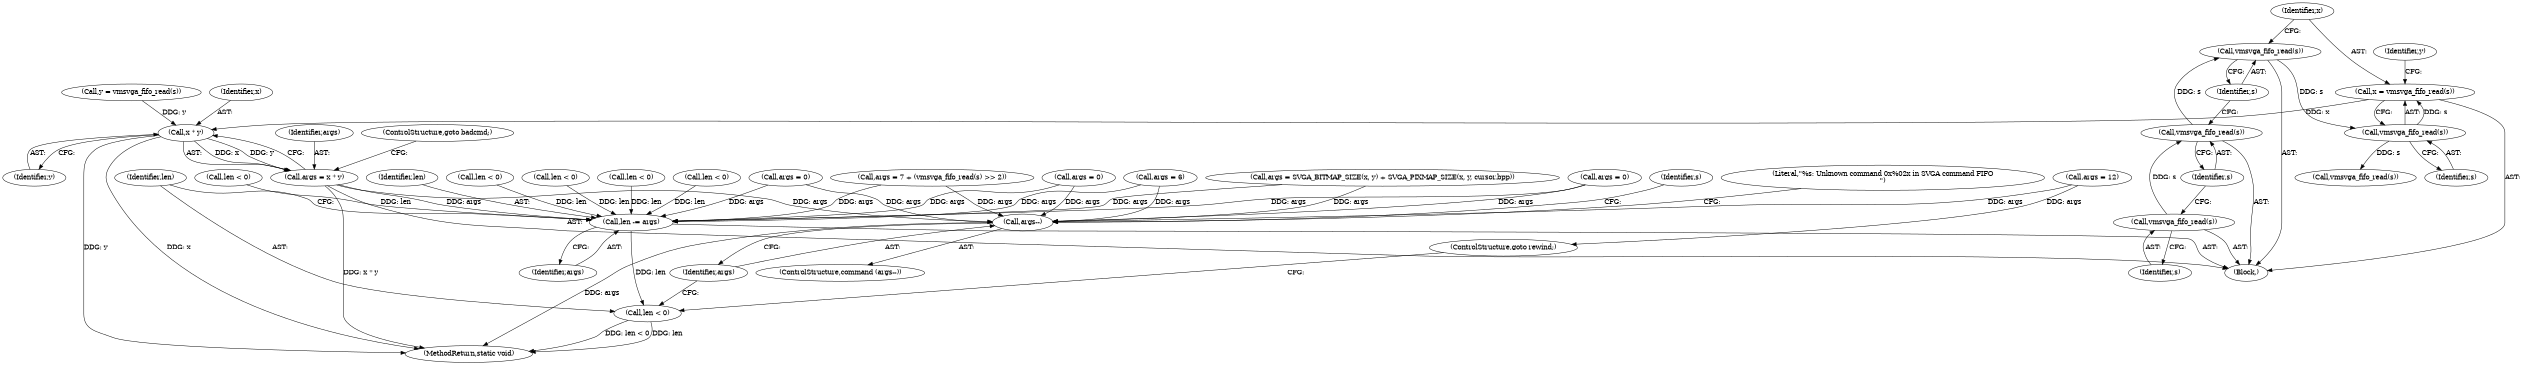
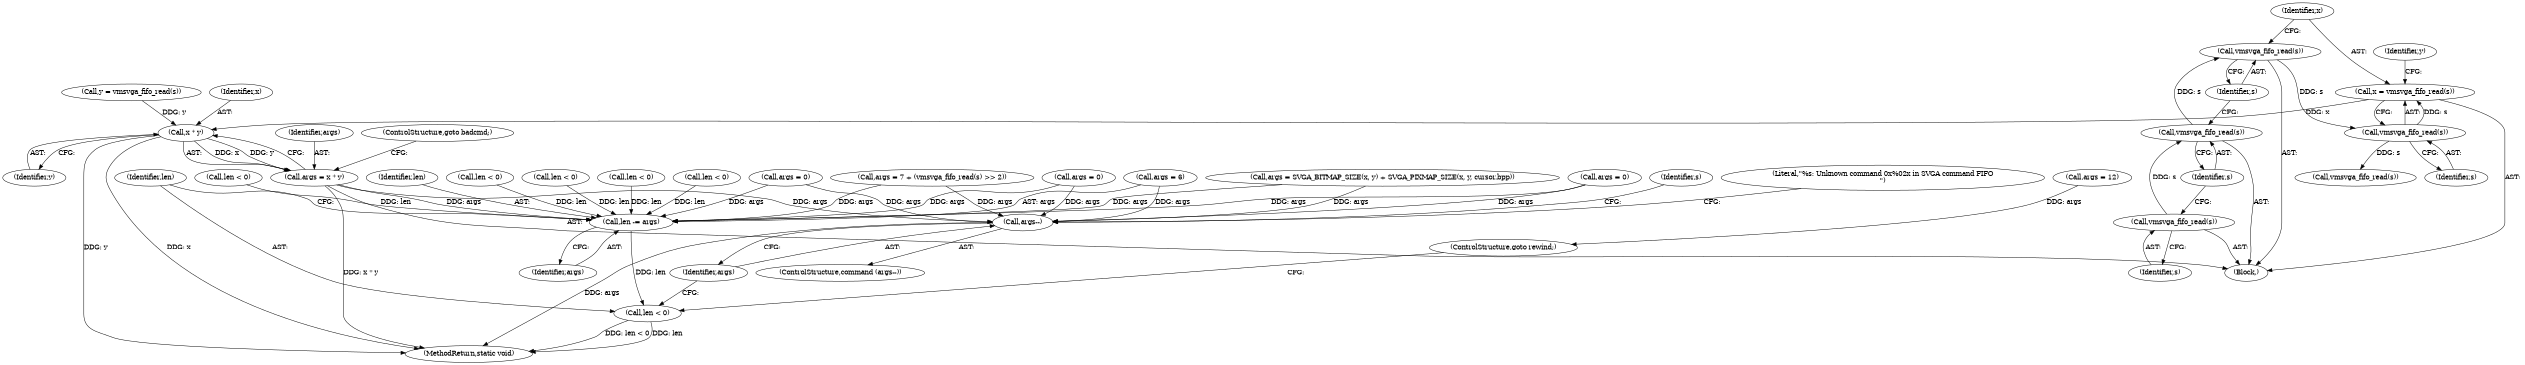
edge "(Call,args = 6)" -> "(Call,len -= args)": label "DDG: args" -> "AST: args"
edge "(Call,args = 12)" -> "(Call,args--)": removed, label "DDG: args"
edge "(Call,len -= args)" -> "(Block,)": removed, label "AST:"
